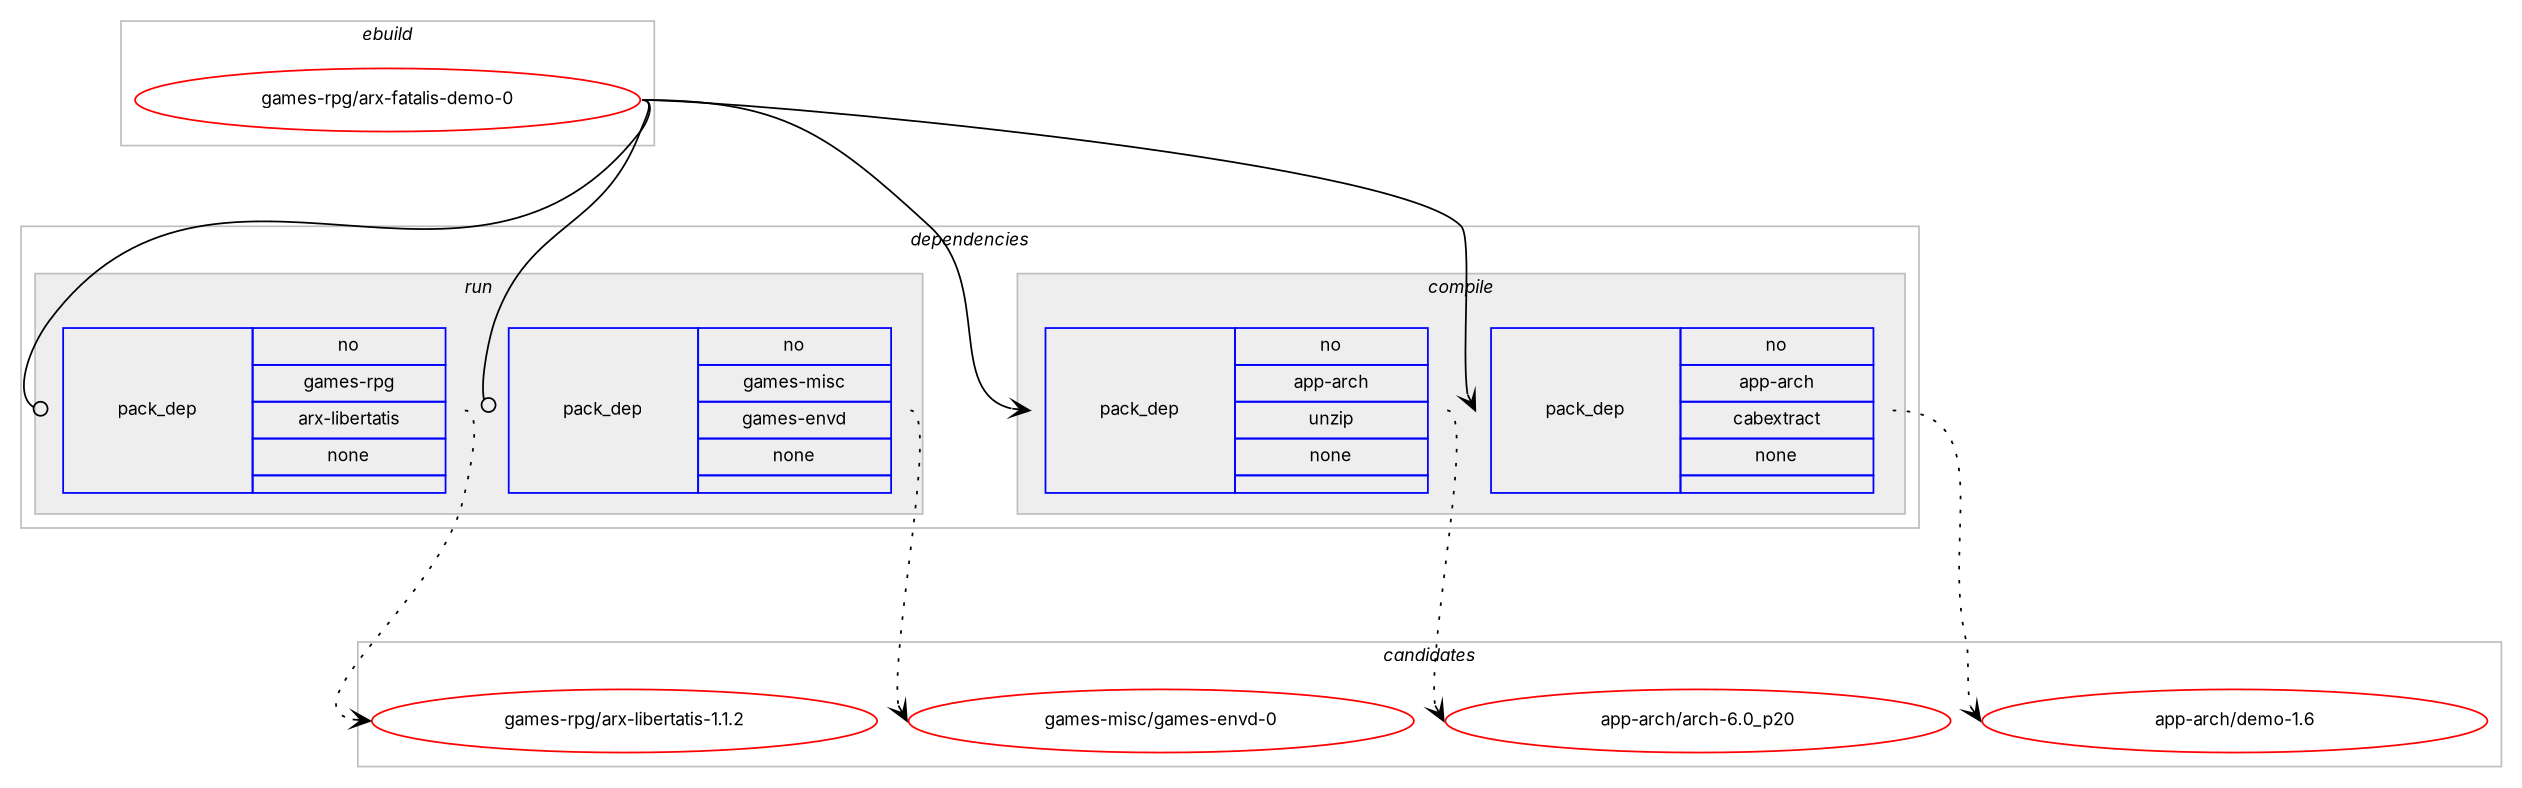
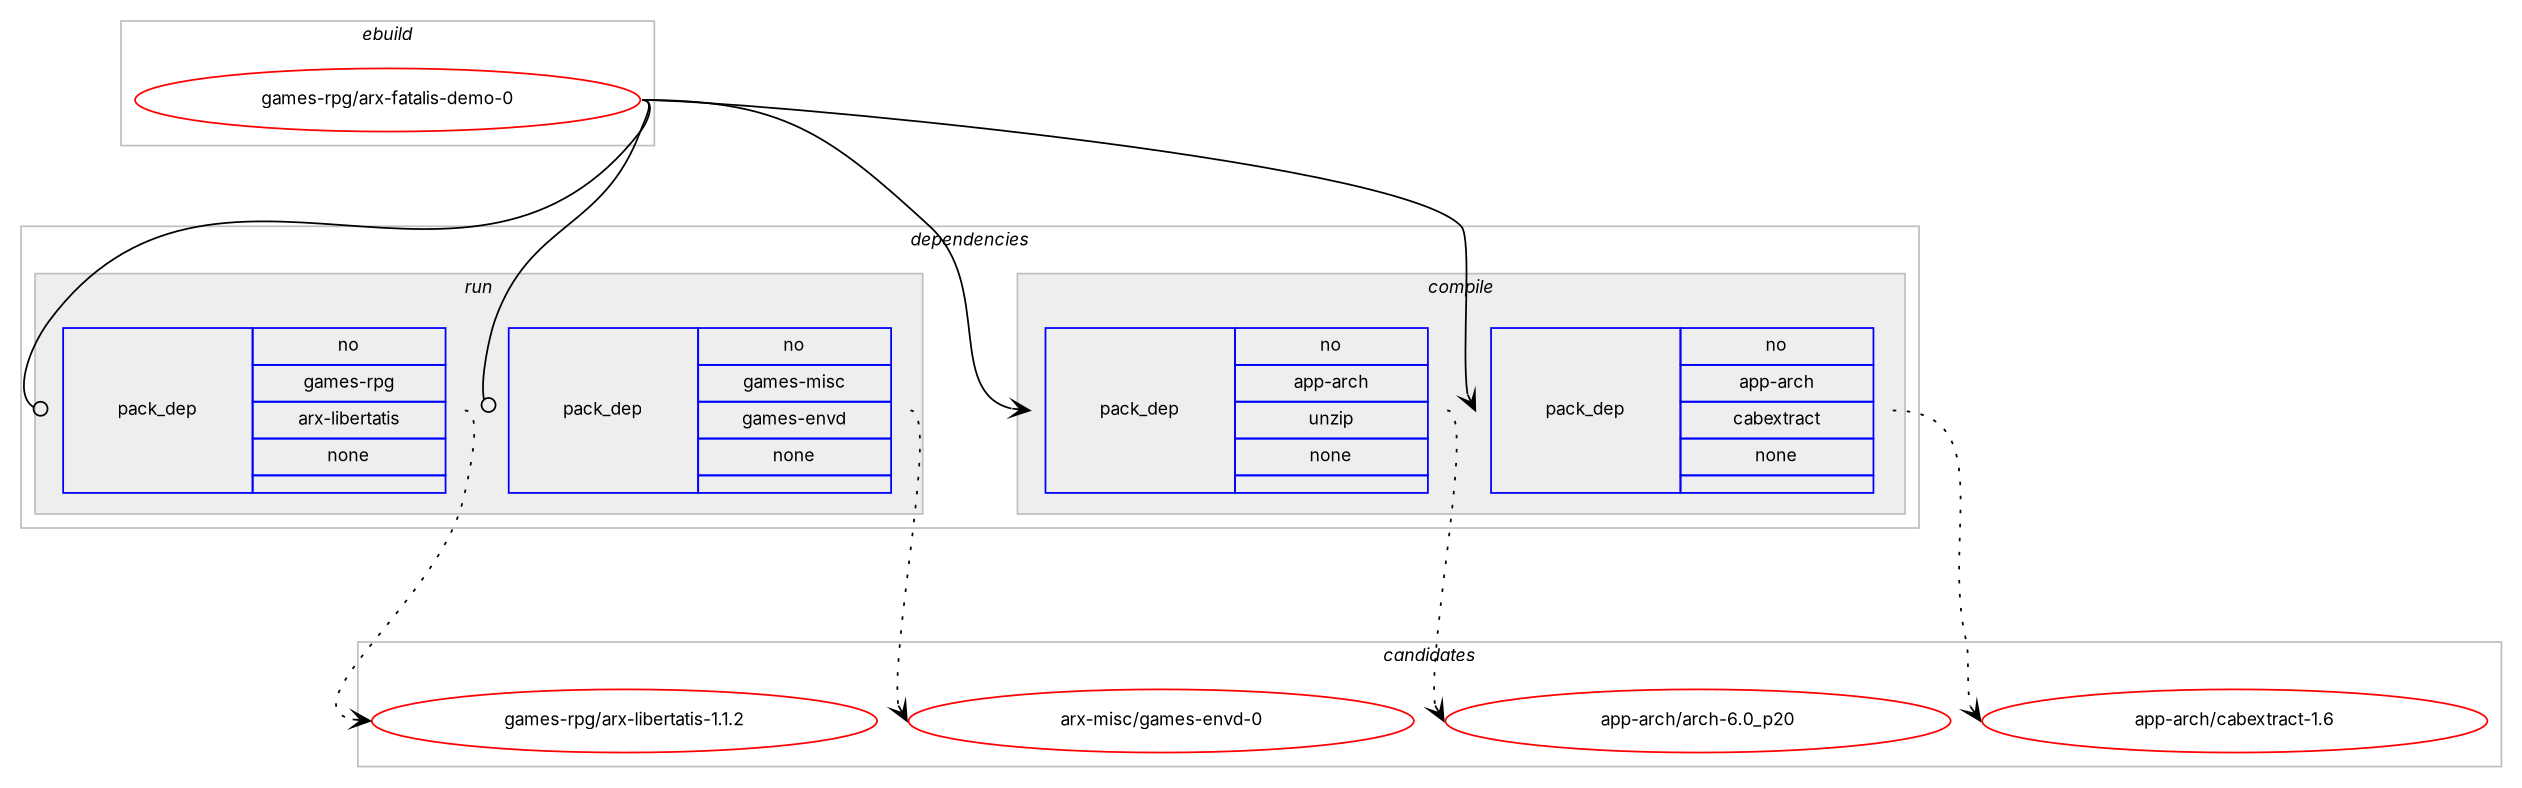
node "games-misc/games-envd-0": label "games-misc/games-envd-0" -> "arx-misc/games-envd-0"
node "app-arch/demo-1.6": label "app-arch/demo-1.6" -> "app-arch/cabextract-1.6"
